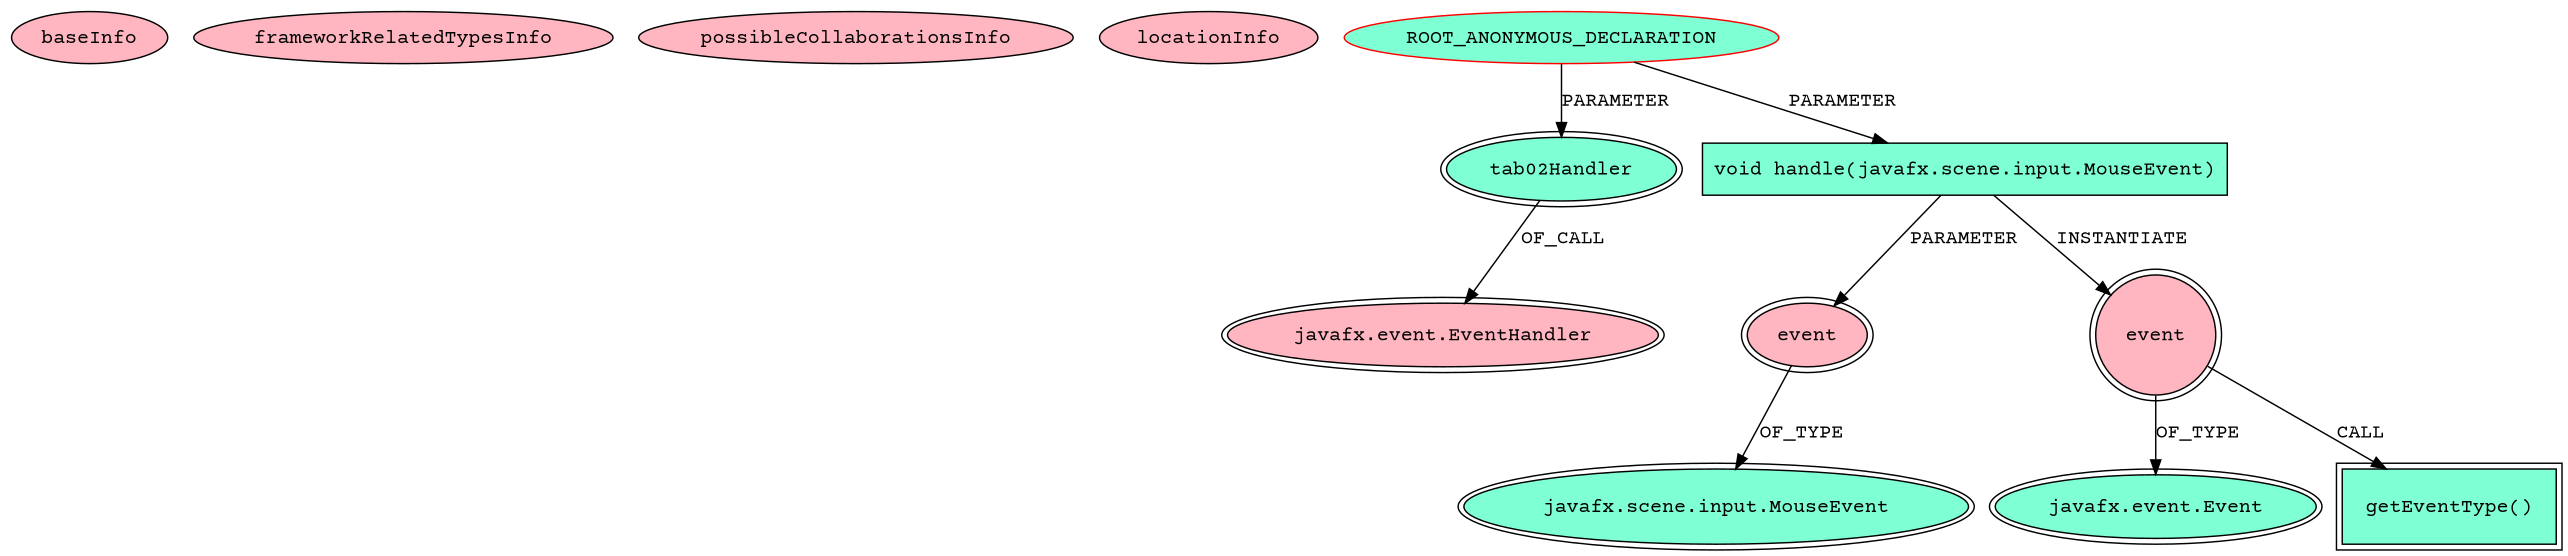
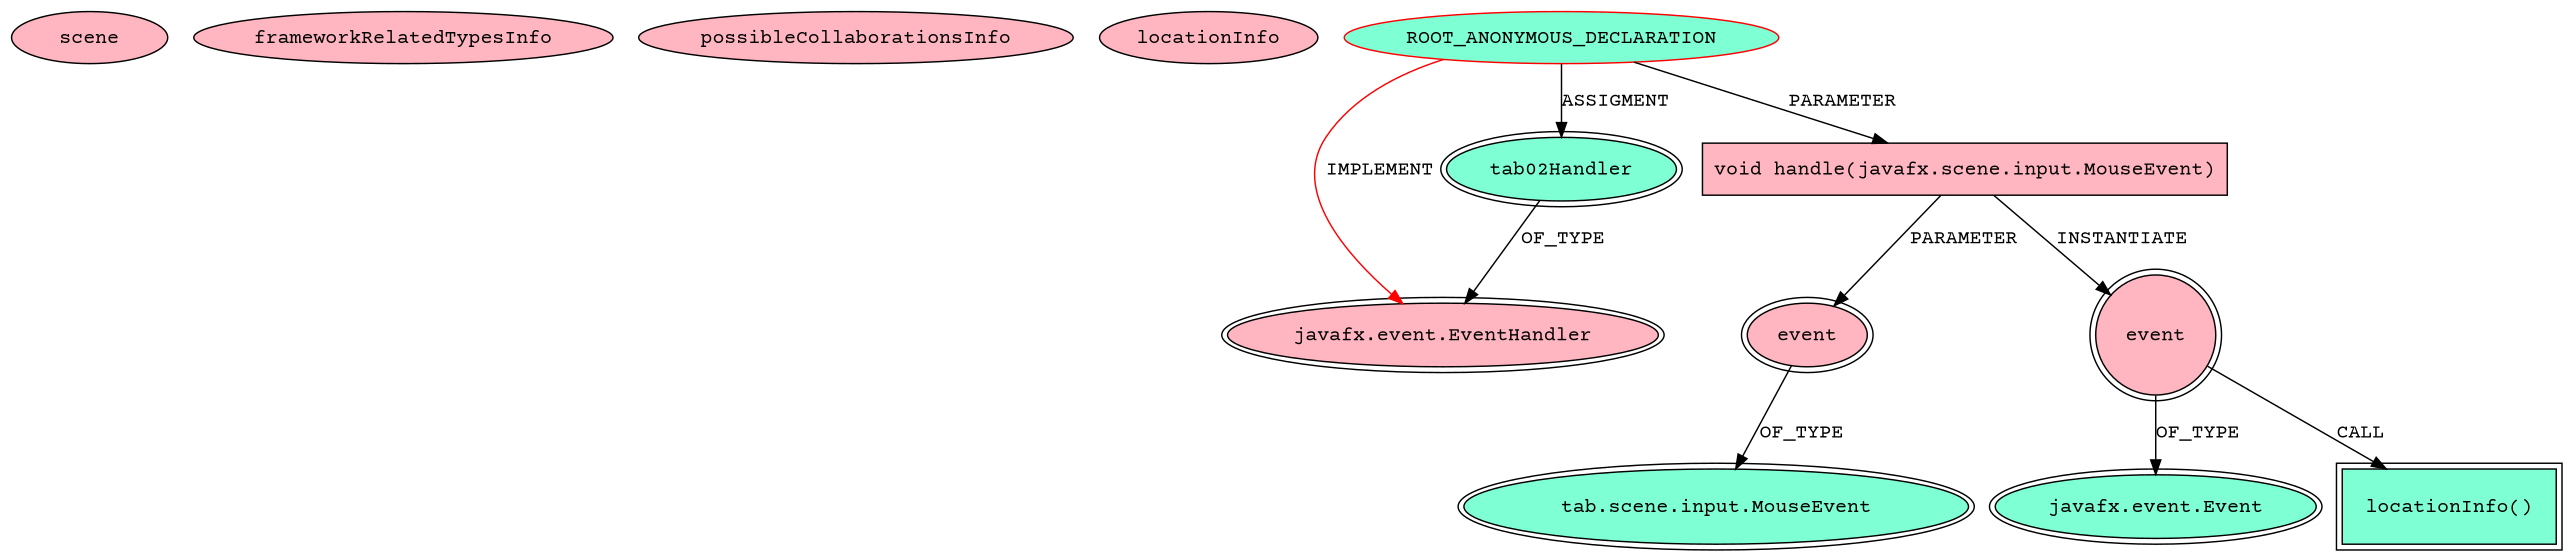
node "baseInfo": label "baseInfo" -> "scene"
edge "ROOT_ANONYMOUS_DECLARATION" -> "tab02Handler": label "PARAMETER" -> "ASSIGMENT"
edge "ROOT_ANONYMOUS_DECLARATION" -> "javafx.event.EventHandler": added, label "IMPLEMENT"
node "void handle(javafx.scene.input.MouseEvent)": fillcolor aquamarine -> lightpink
edge "tab02Handler" -> "javafx.event.EventHandler": label "OF_CALL" -> "OF_TYPE"
node "javafx.scene.input.MouseEvent": label "javafx.scene.input.MouseEvent" -> "tab.scene.input.MouseEvent"
node "getEventType()": label "getEventType()" -> "locationInfo()"
